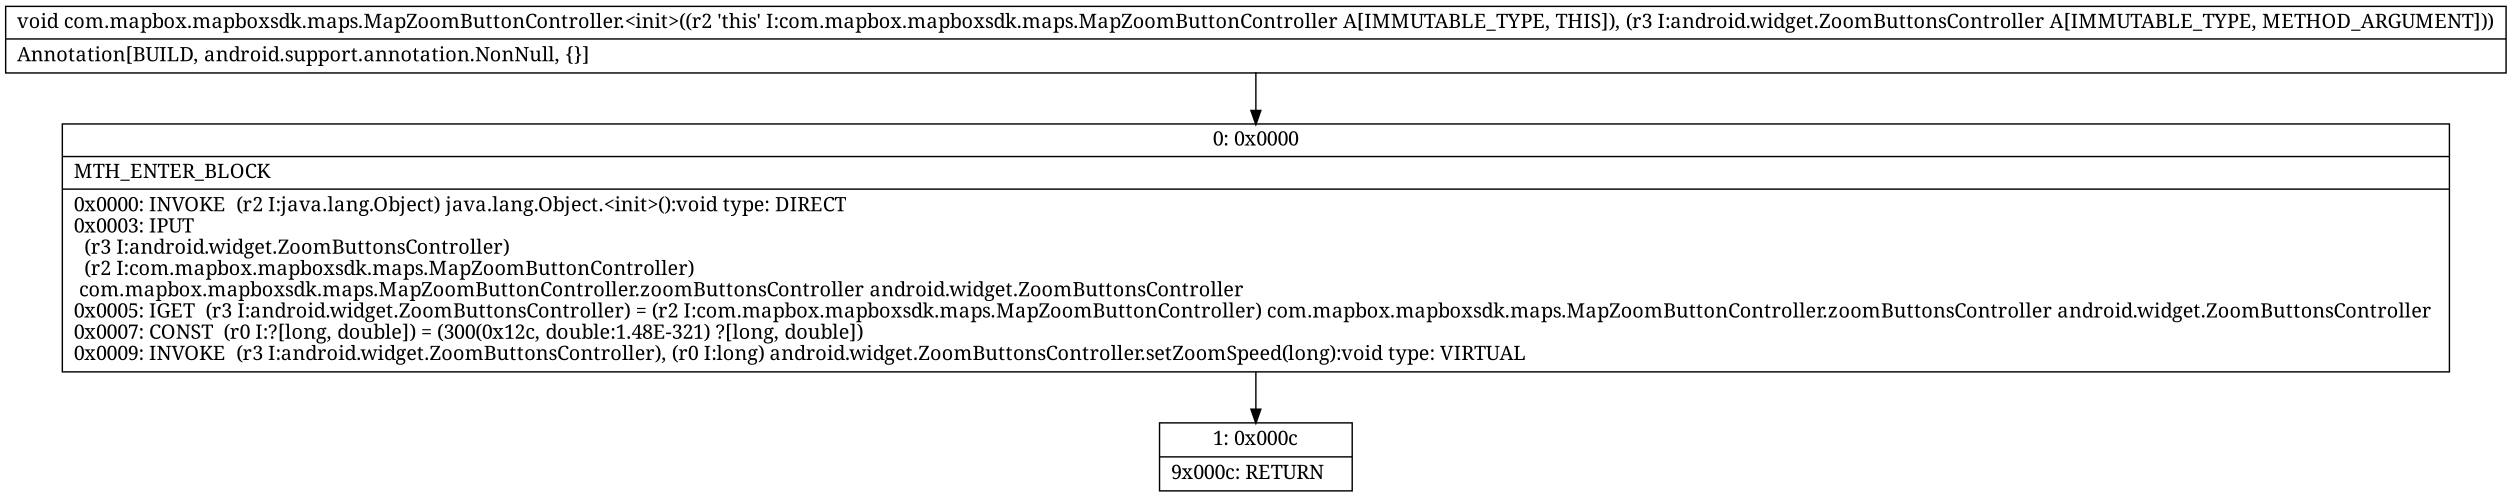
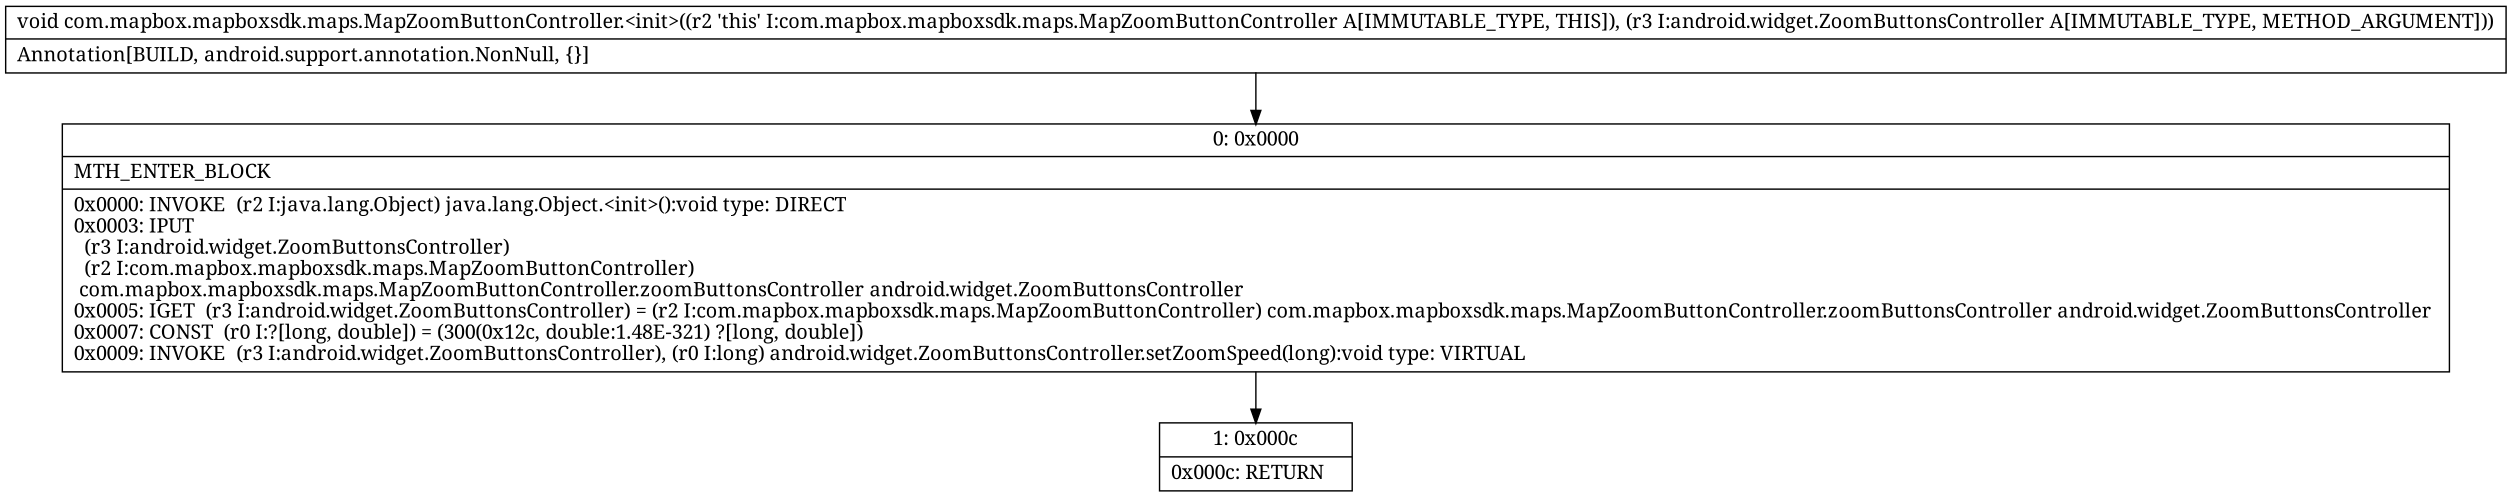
node "1: 0x000c": text "9x000c: RETURN" -> "0x000c: RETURN"
